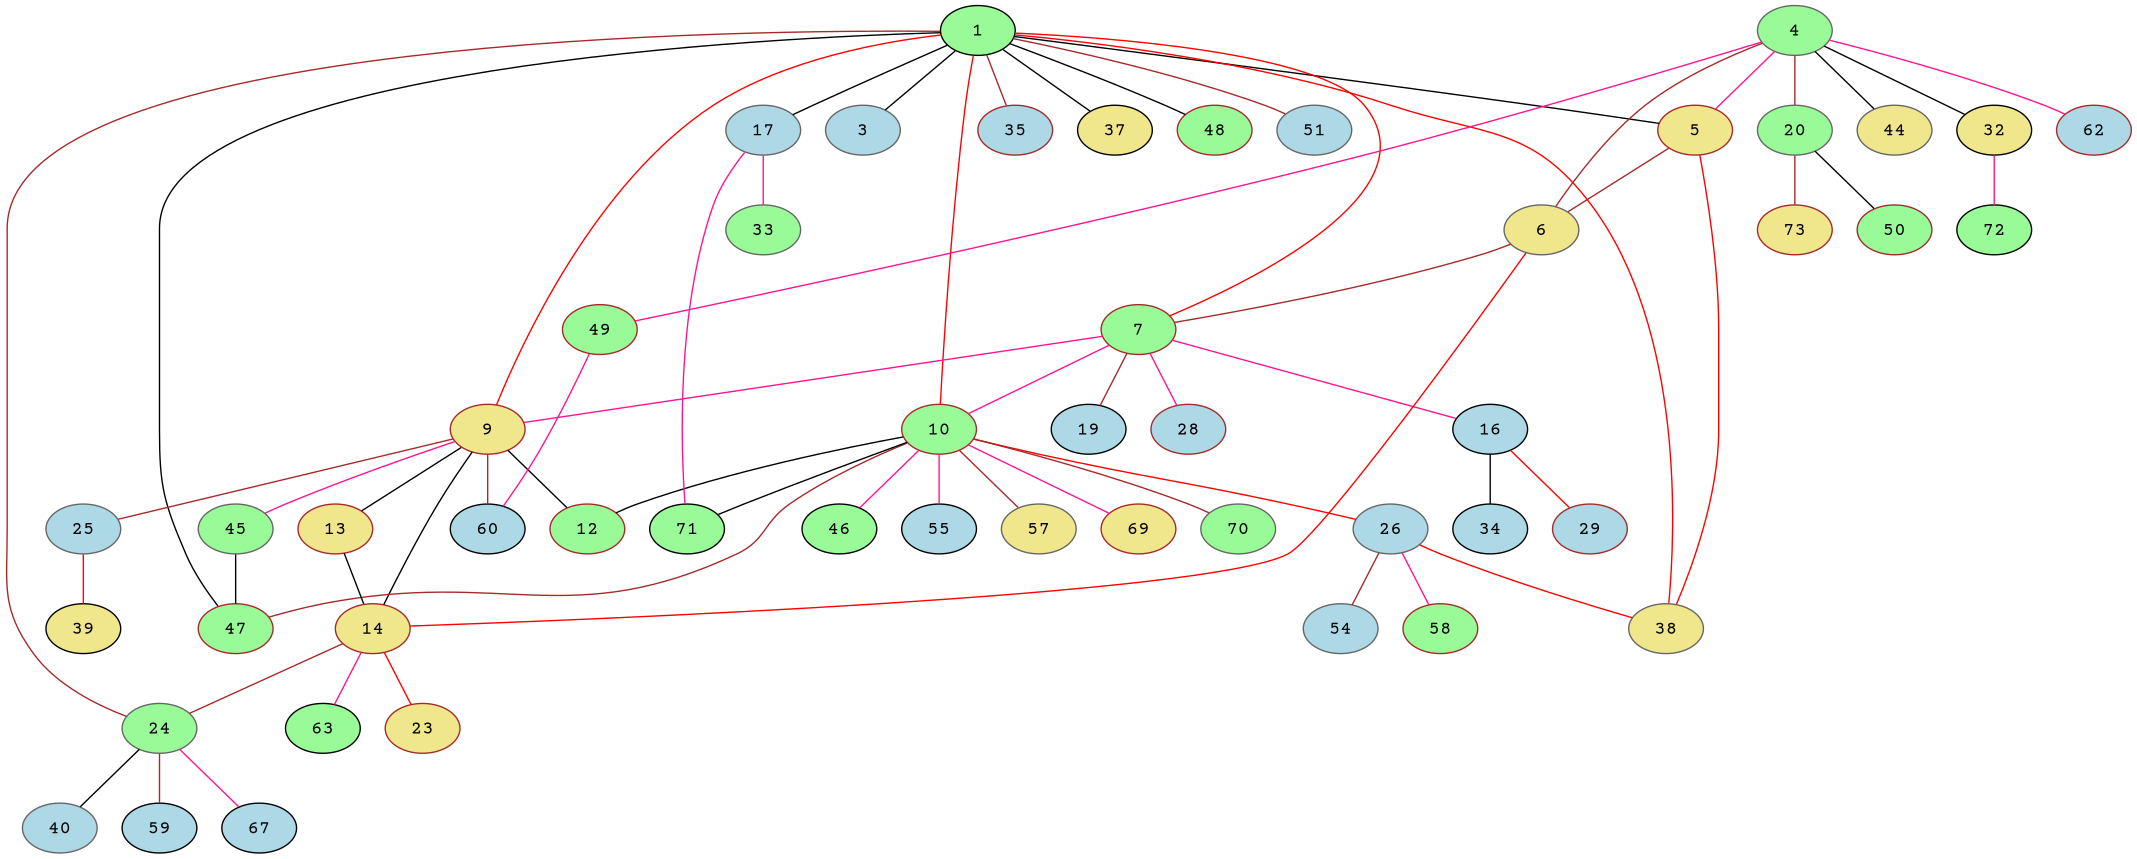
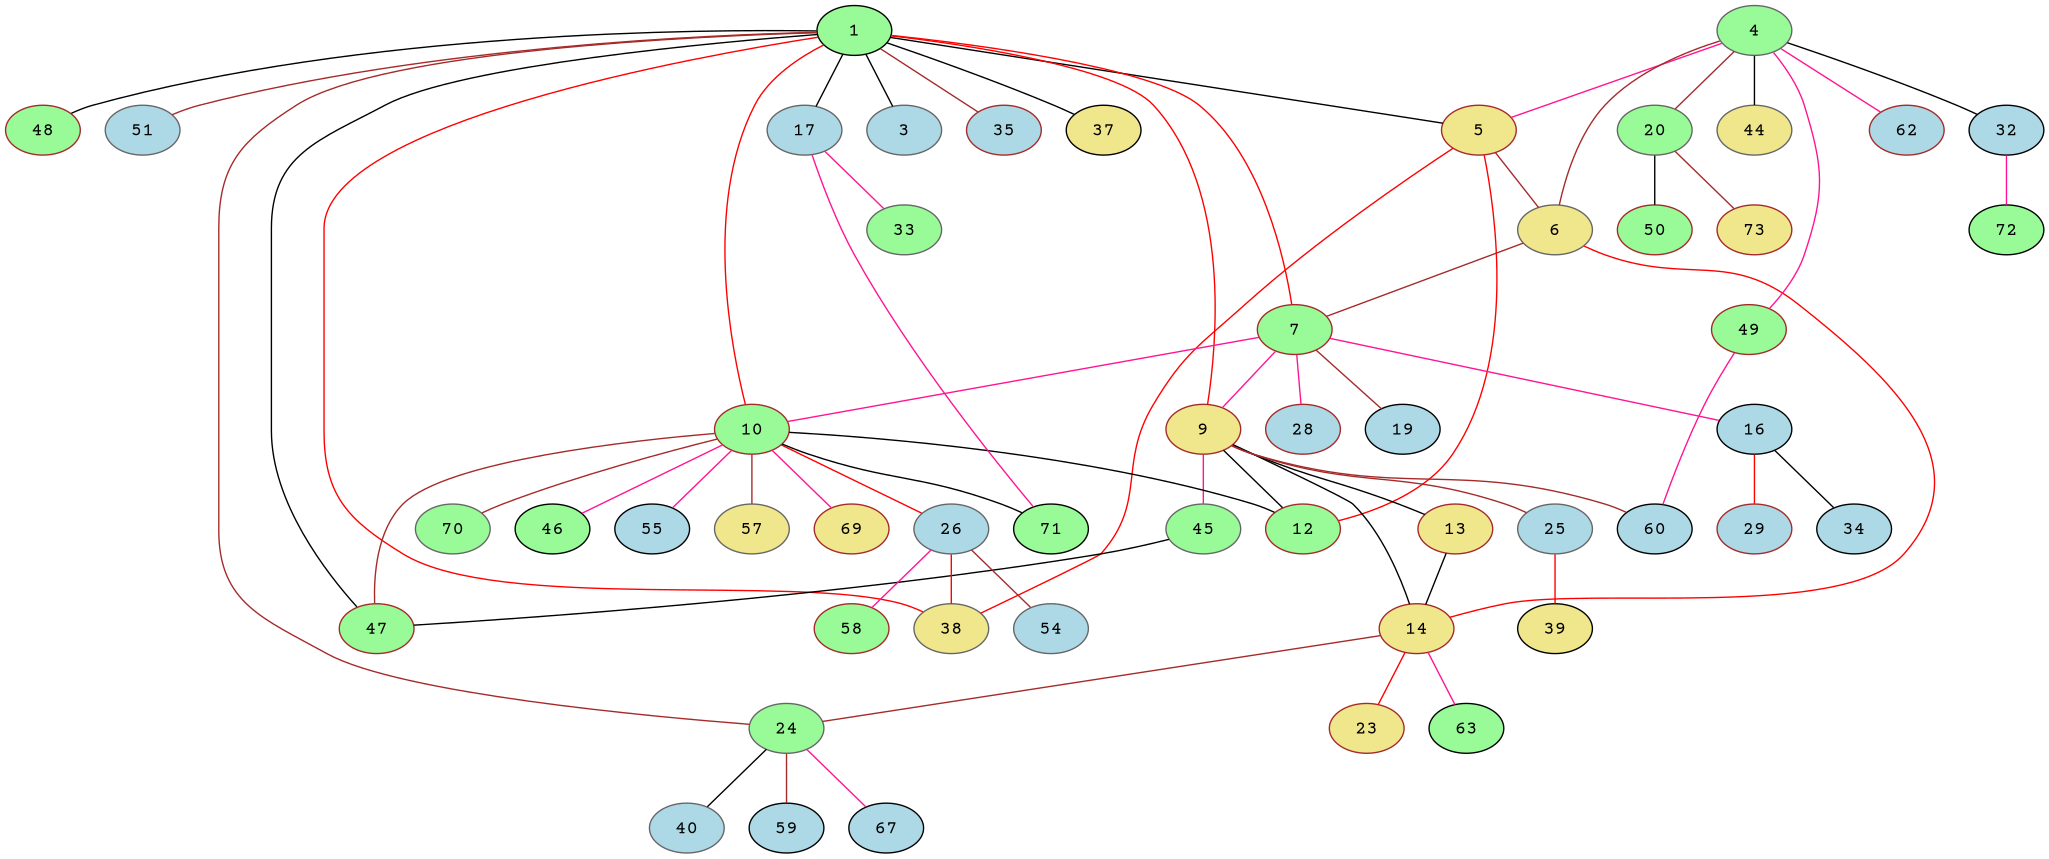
node "32": fillcolor khaki -> lightblue
edge "5" -- "12": added
